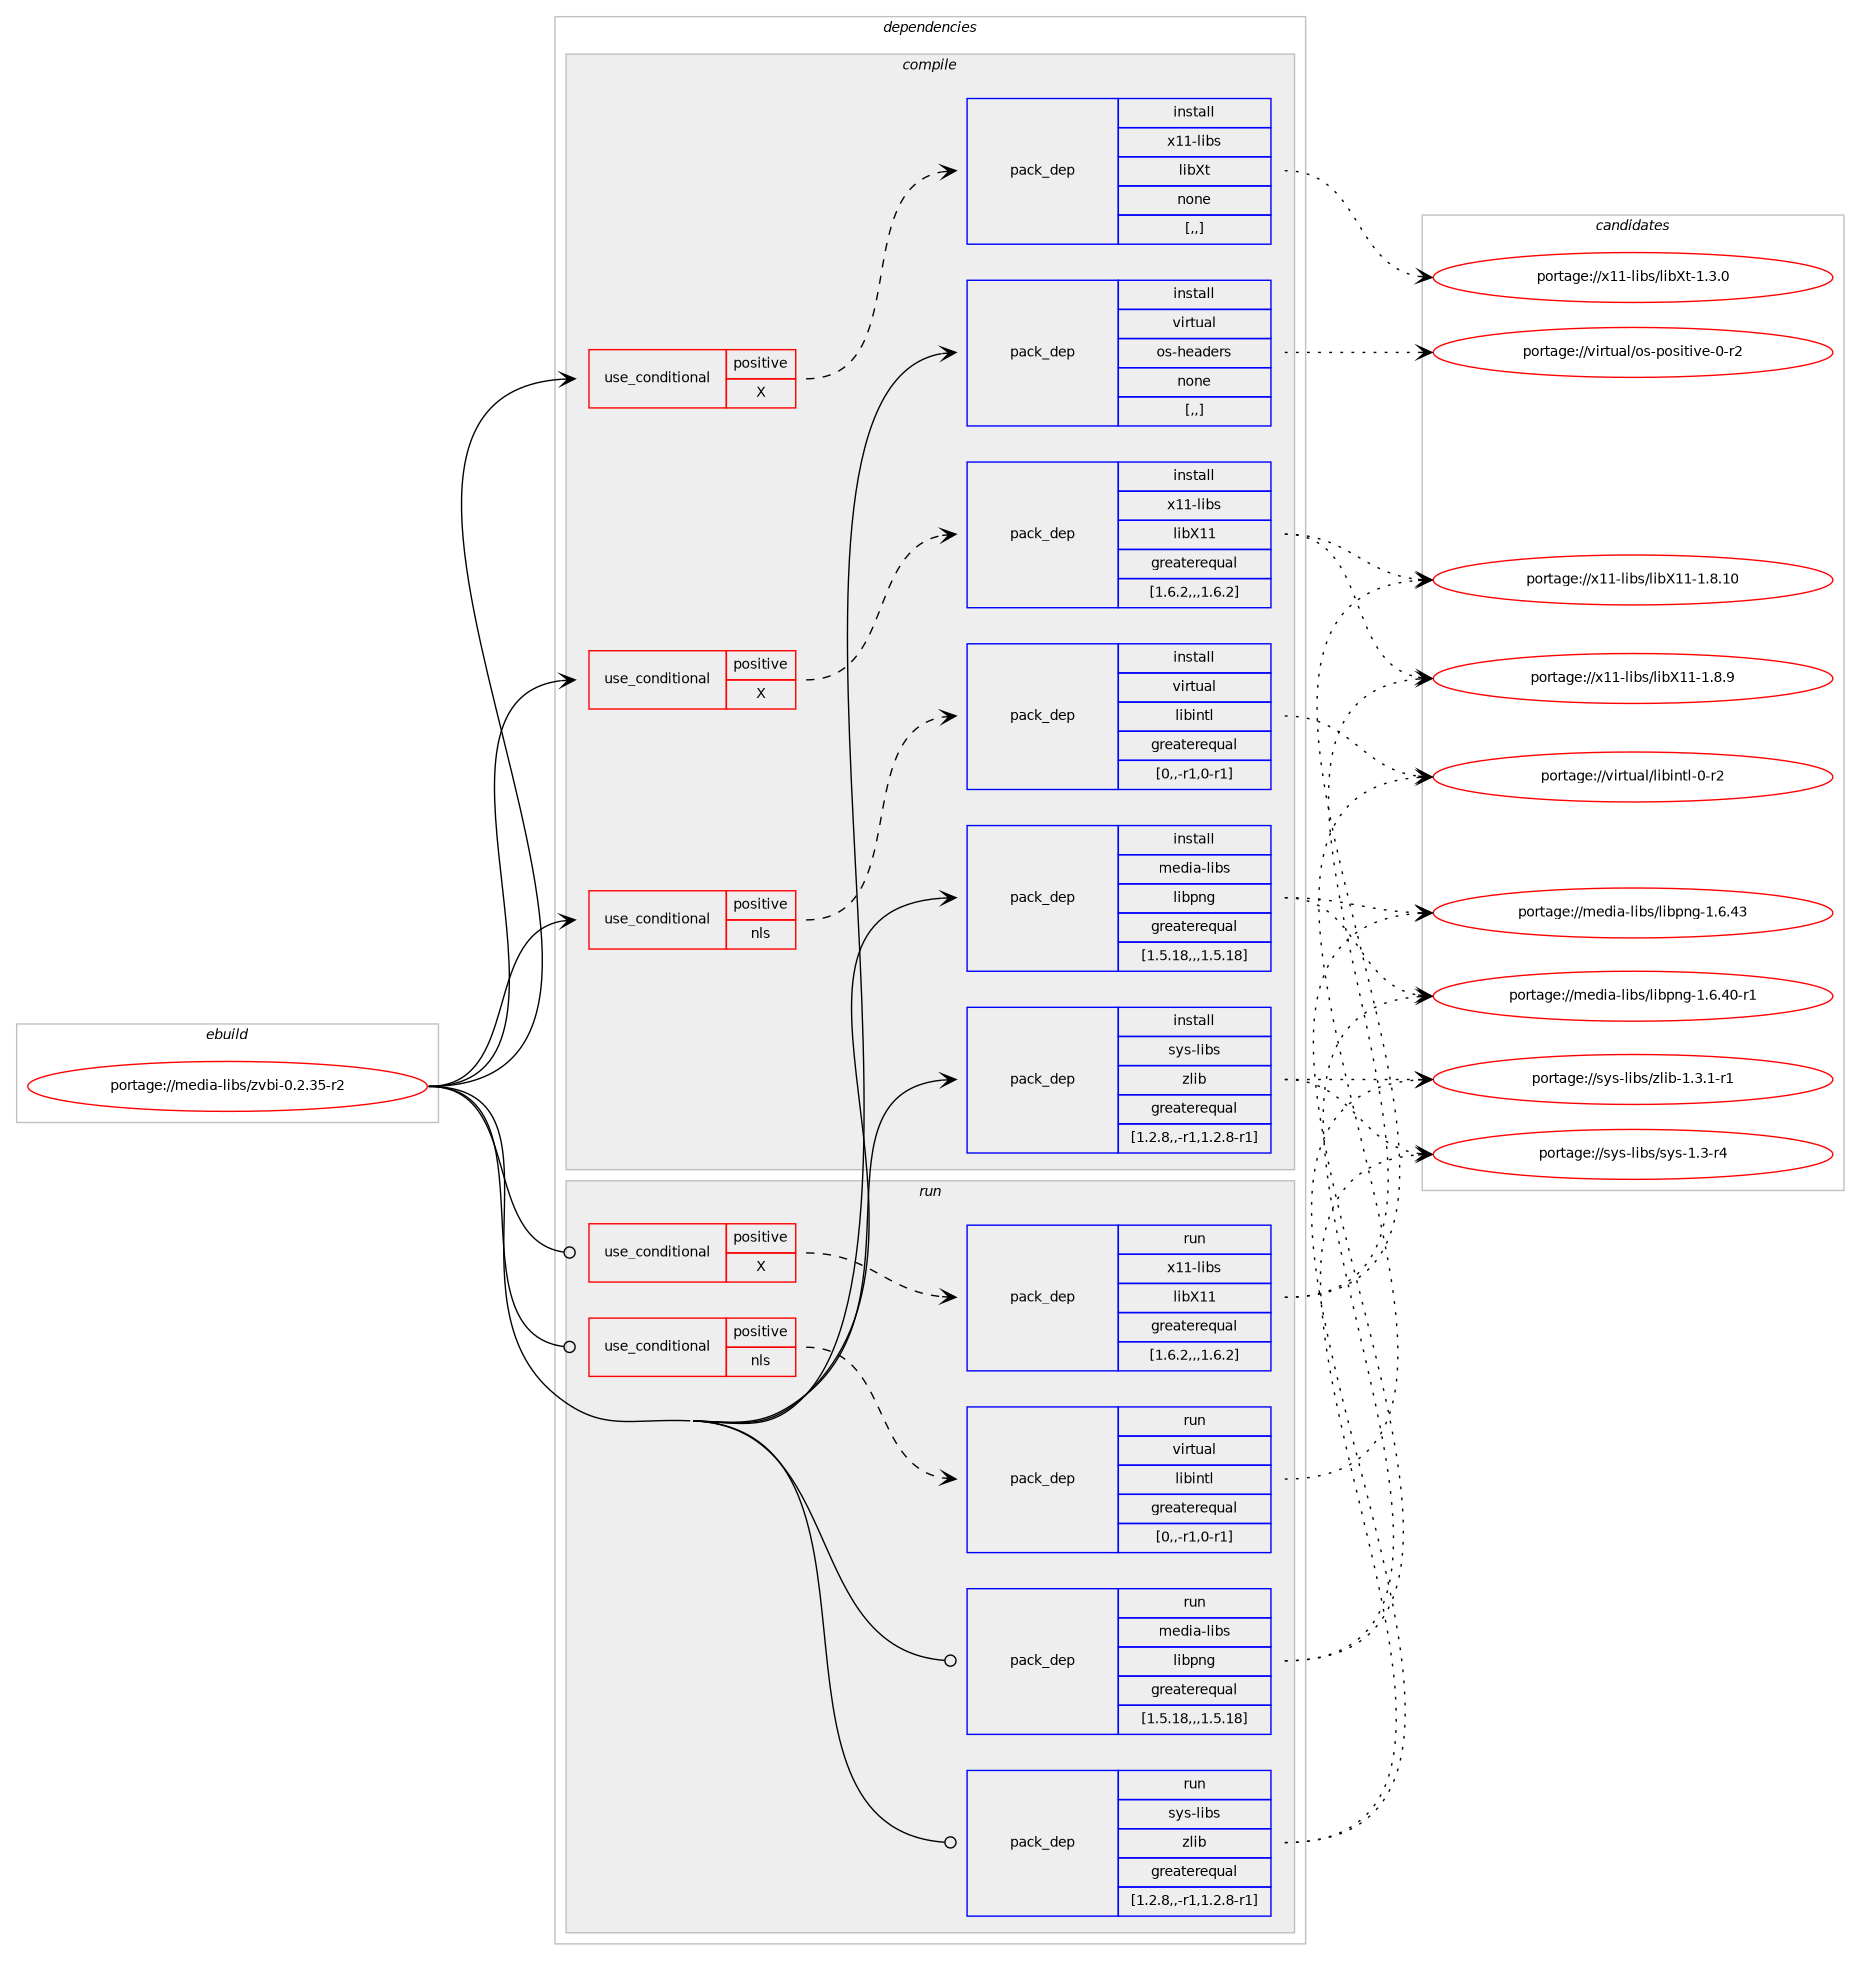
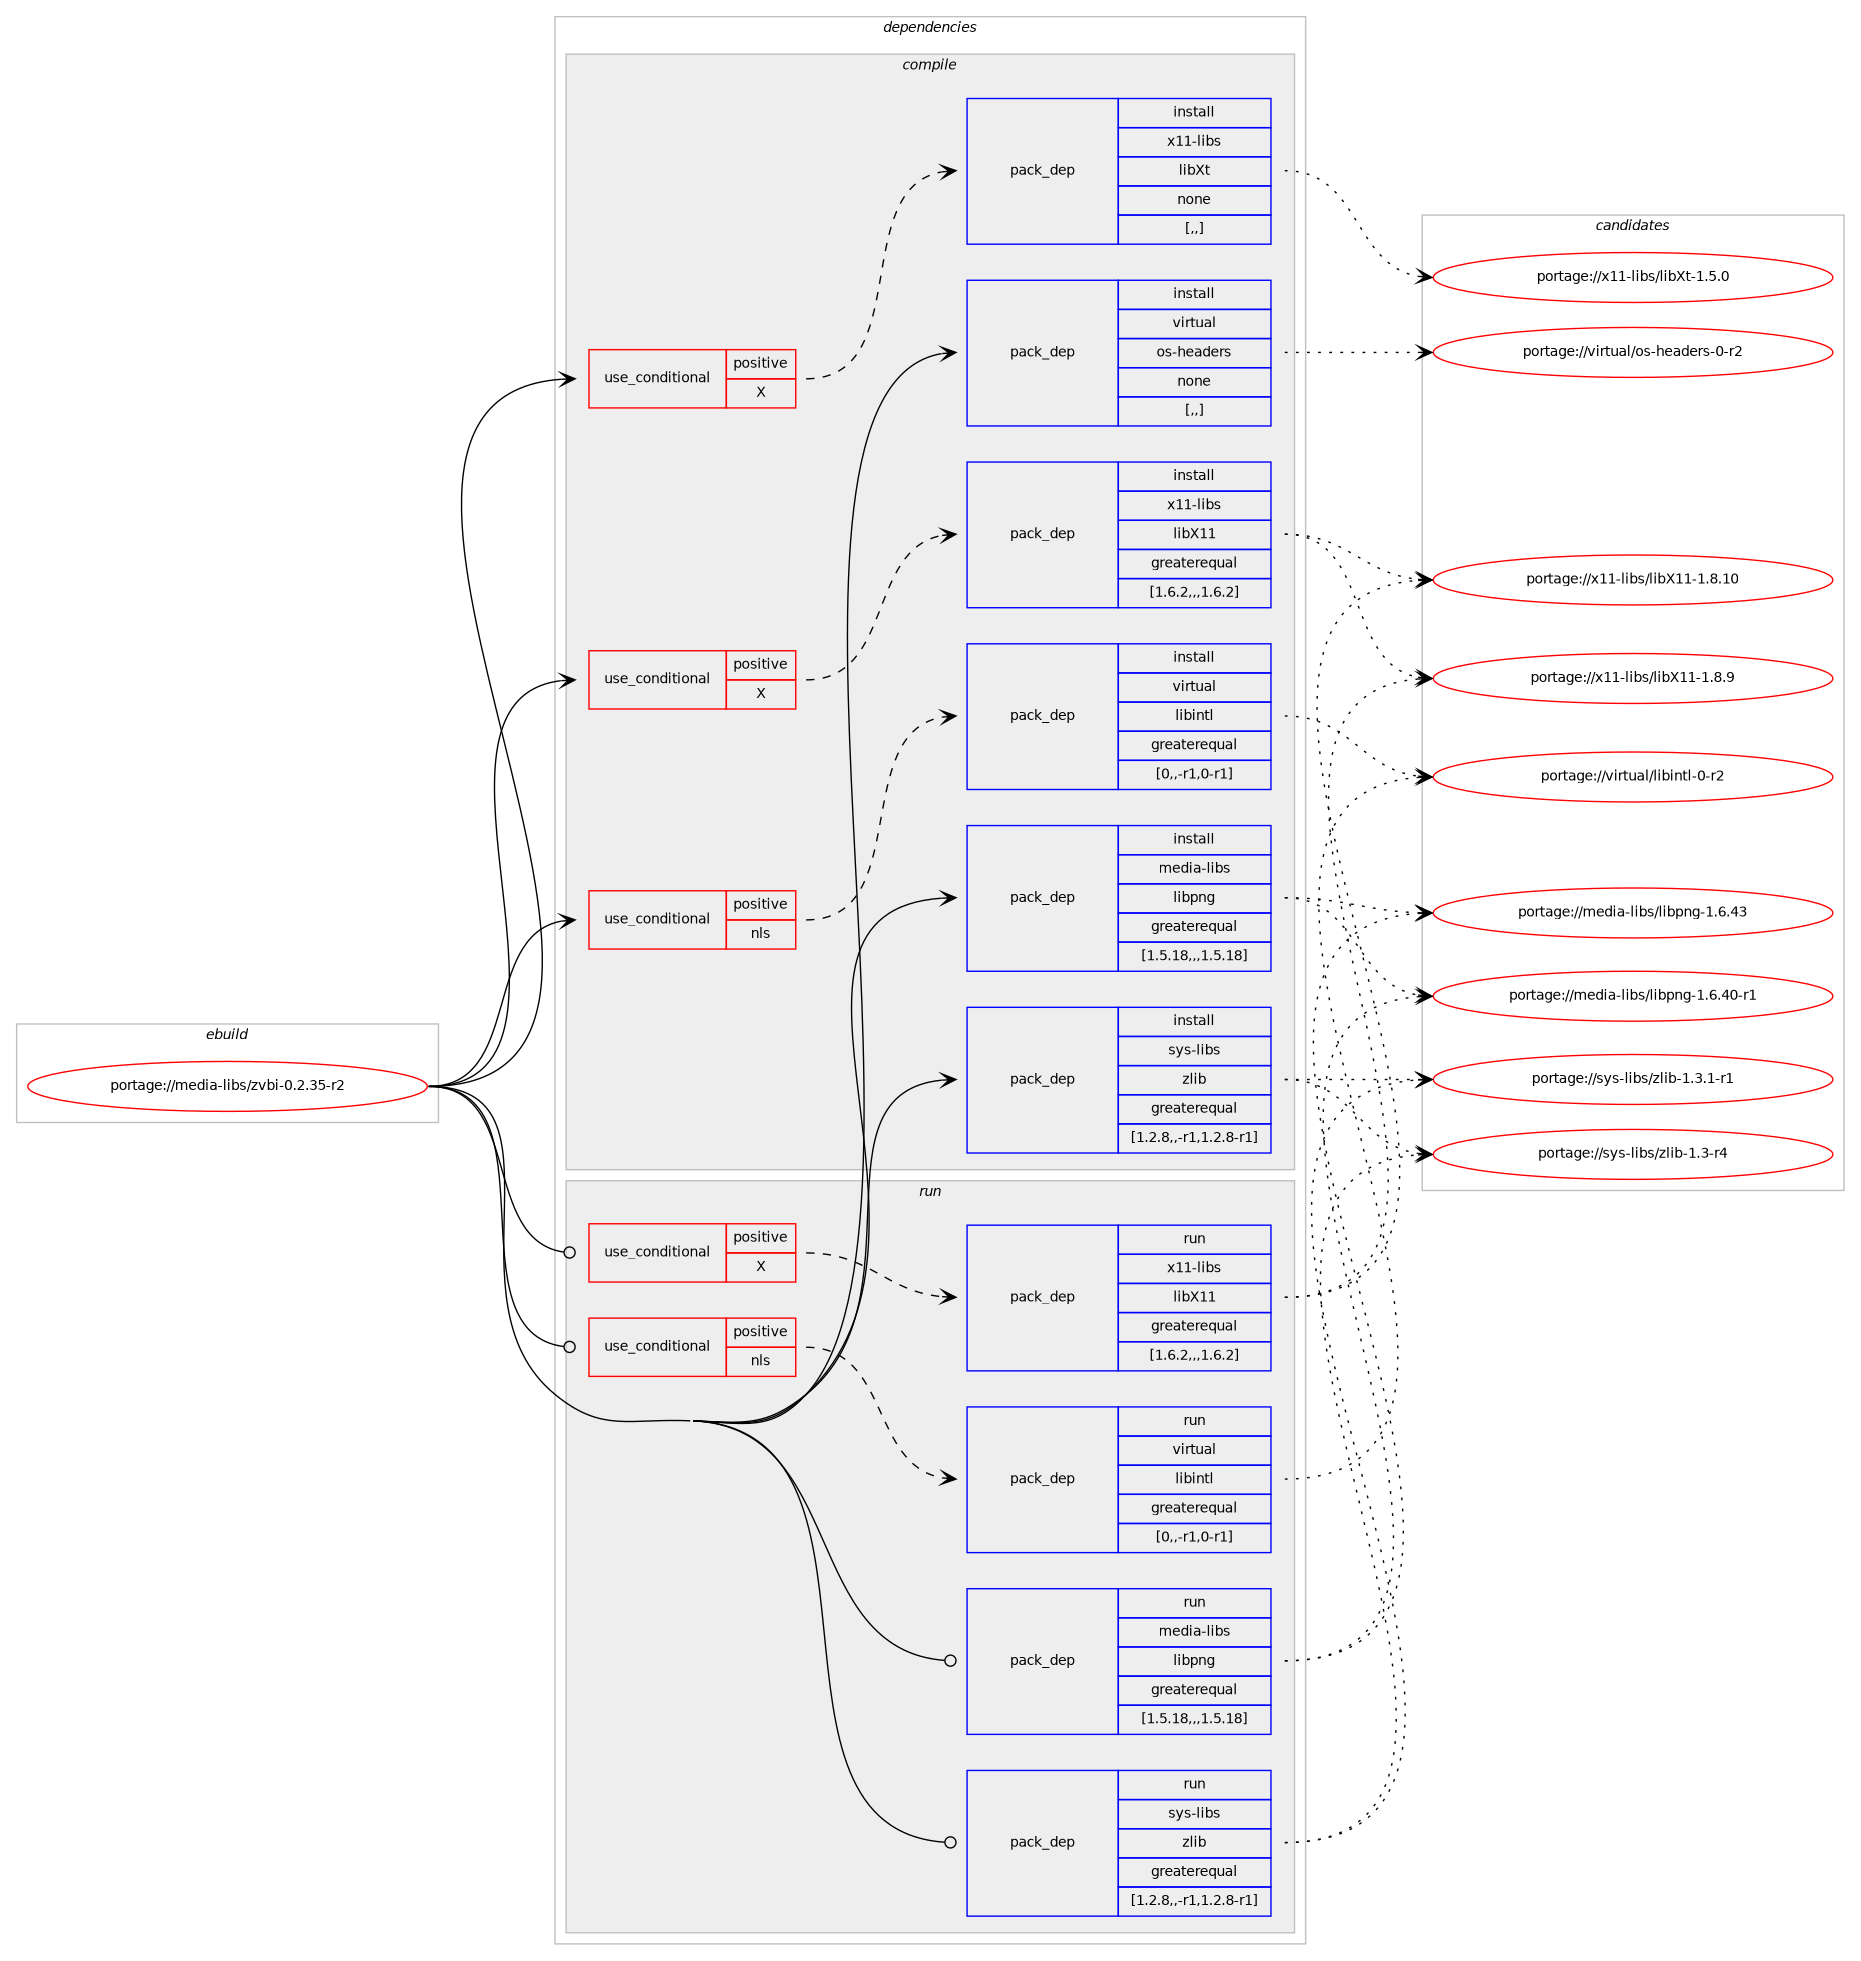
node "portage://x11-libs/libXt-1.3.0": label "portage://x11-libs/libXt-1.3.0" -> "portage://x11-libs/libXt-1.5.0"
node "portage://virtual/os-positive-0-r2": label "portage://virtual/os-positive-0-r2" -> "portage://virtual/os-headers-0-r2"
node "portage://sys-libs/sys-1.3-r4": label "portage://sys-libs/sys-1.3-r4" -> "portage://sys-libs/zlib-1.3-r4"
